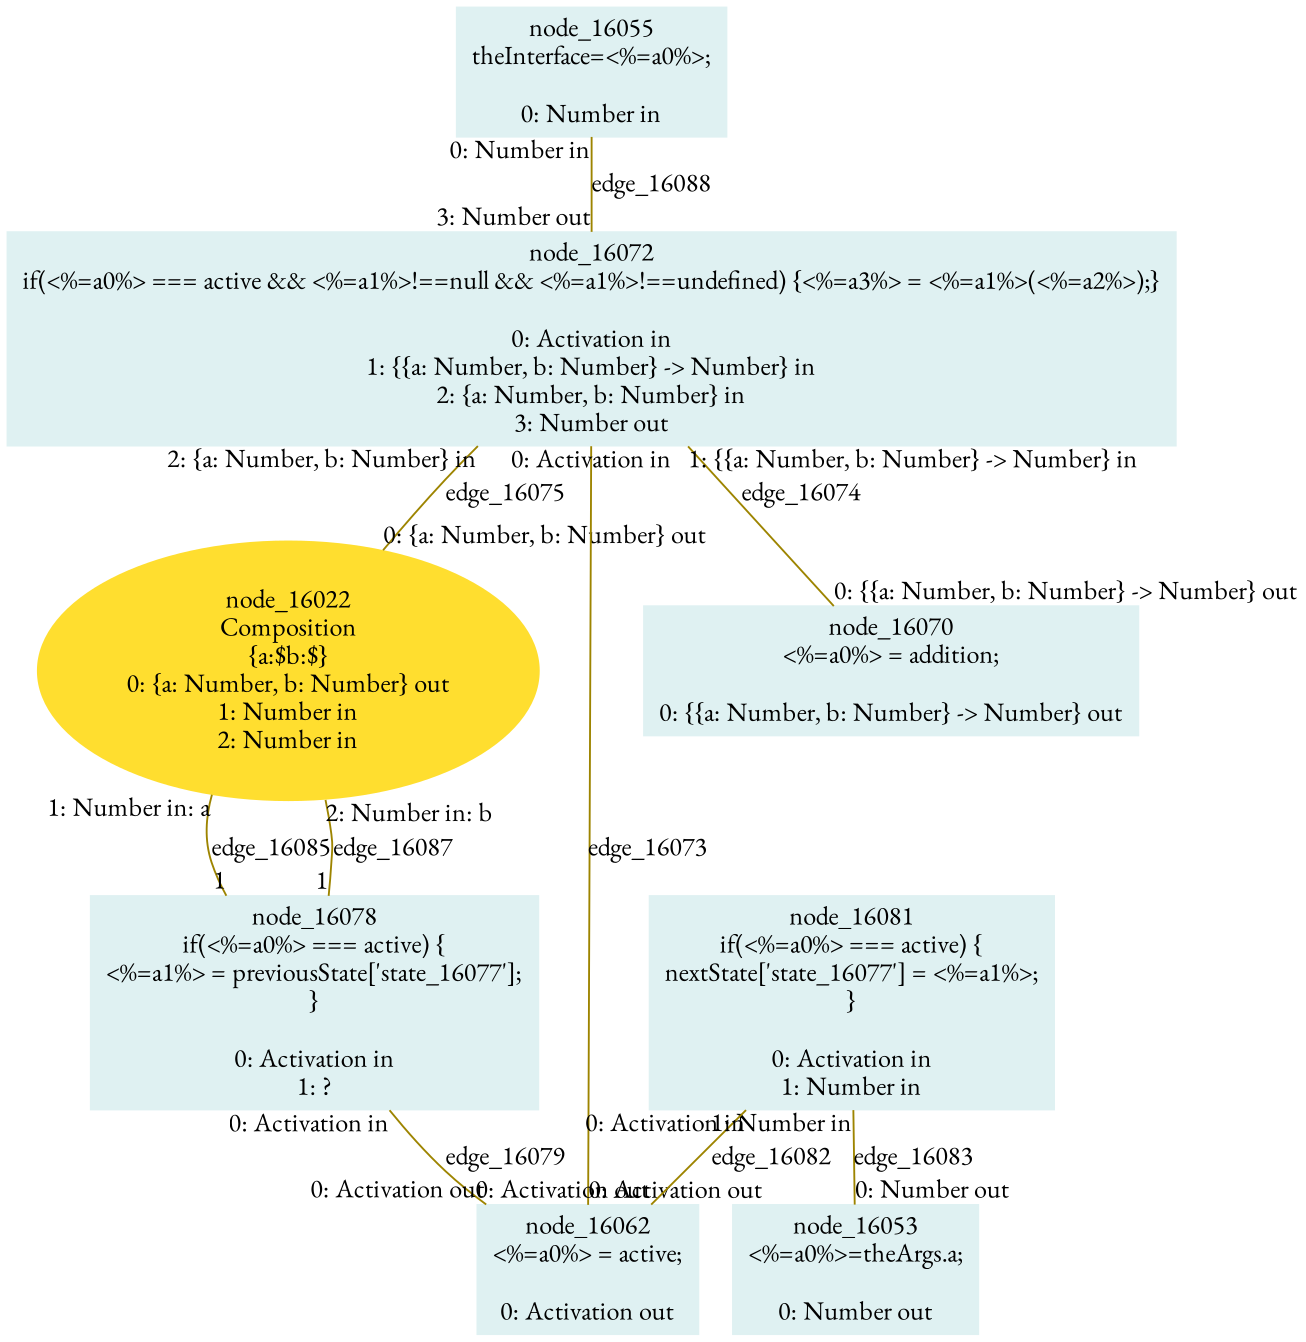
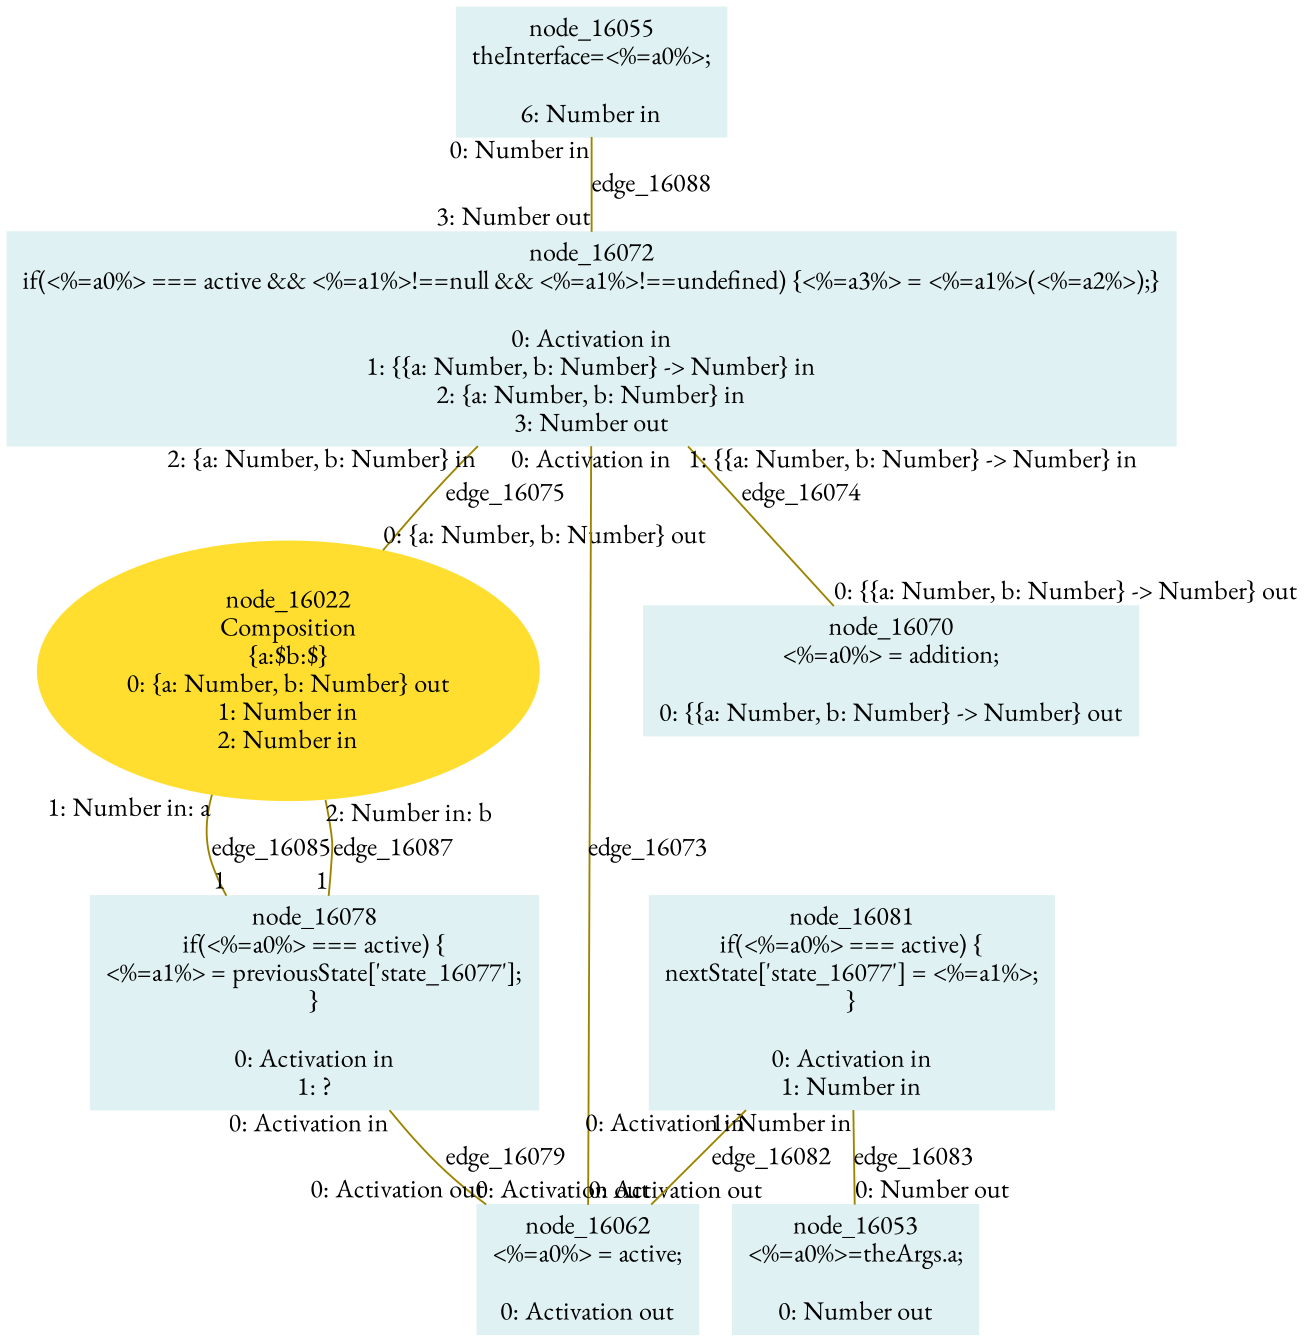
node "node_16055 theInterface=<%=a0%>; 0: Number in": label "node_16055 theInterface=<%=a0%>; 0: Number in" -> "node_16055 theInterface=<%=a0%>; 6: Number in"
